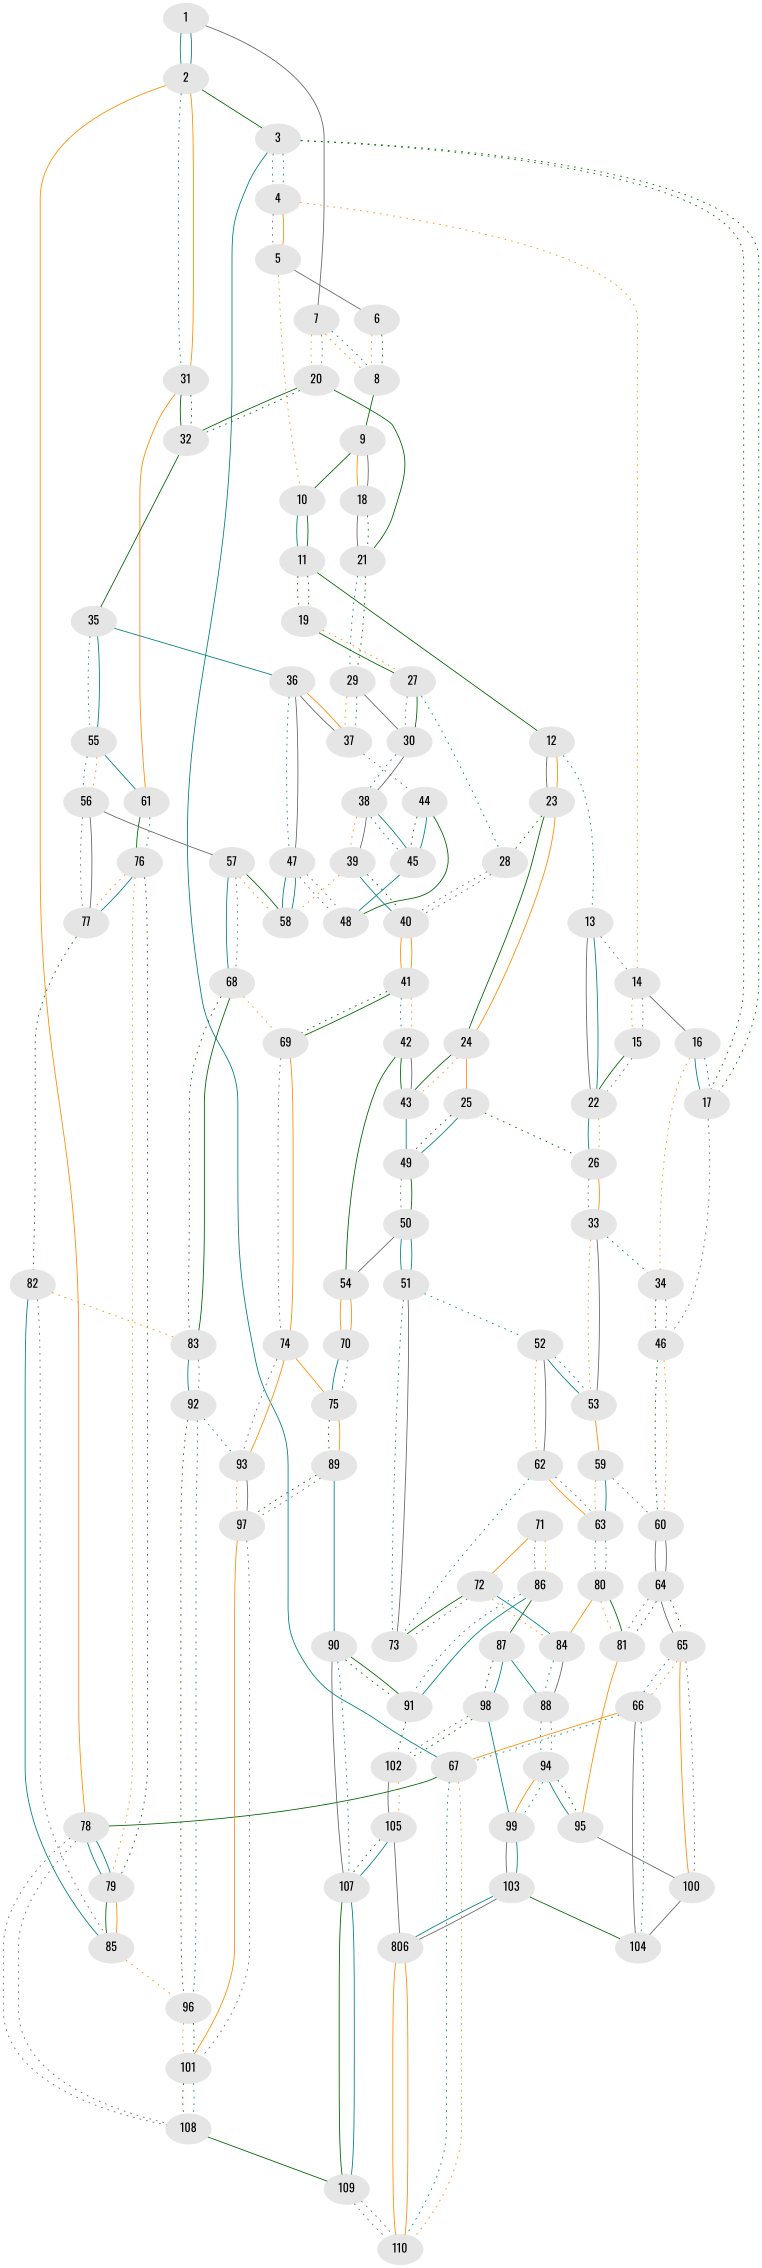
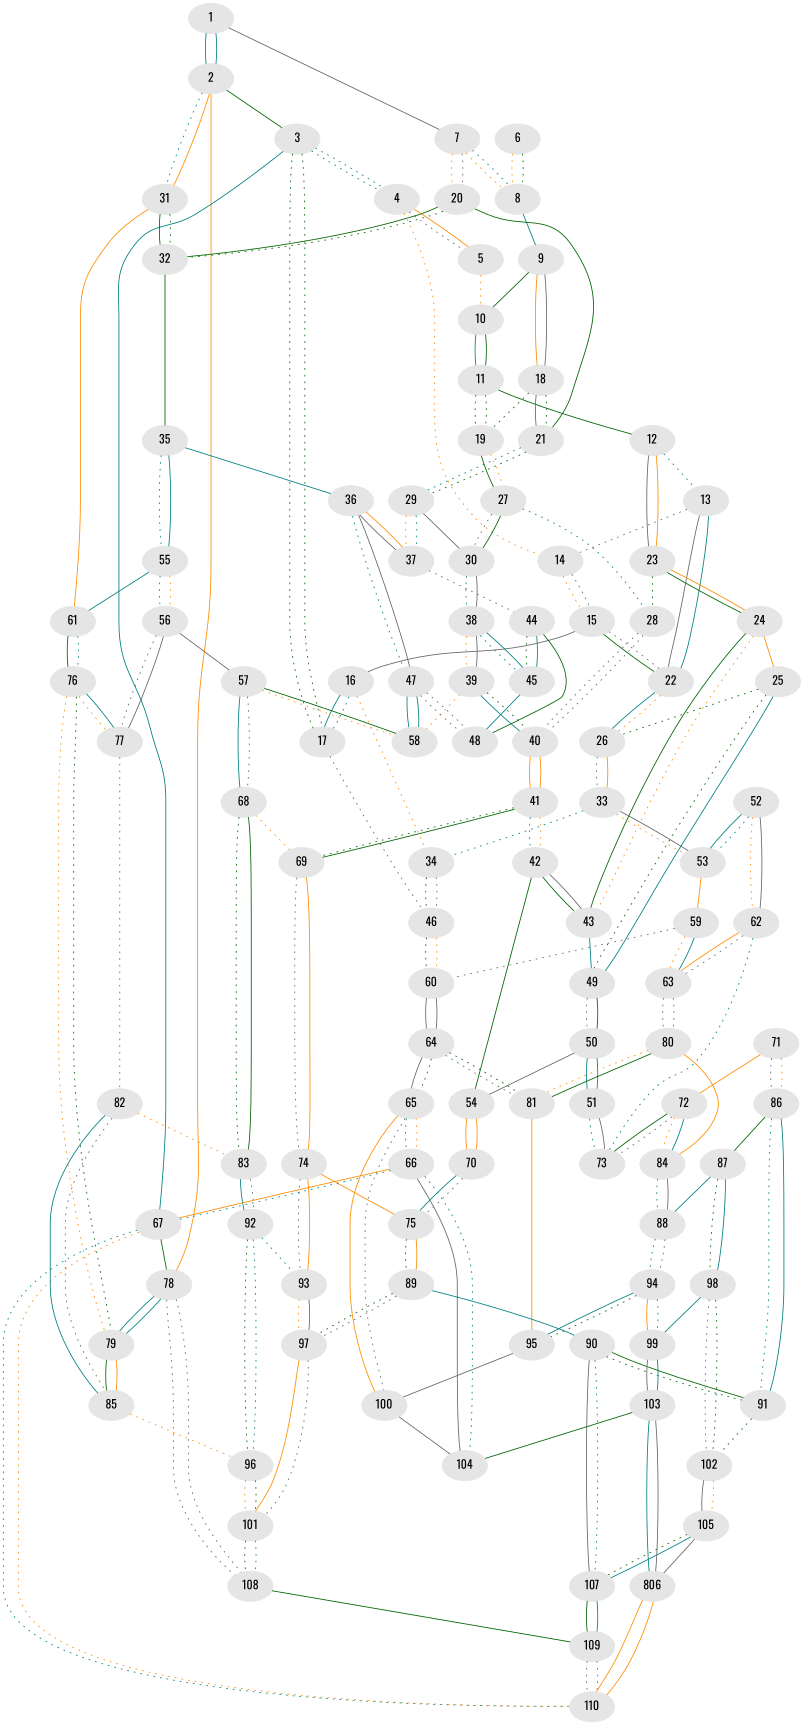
edge "5" -- "6": removed
edge "18" -- "19": added
edge "8" -- "9": color darkgreen -> teal
edge "14" -- "16": now "15" -- "16"
edge "77" -- "82": color darkgreen -> gray40
edge "51" -- "52": removed
